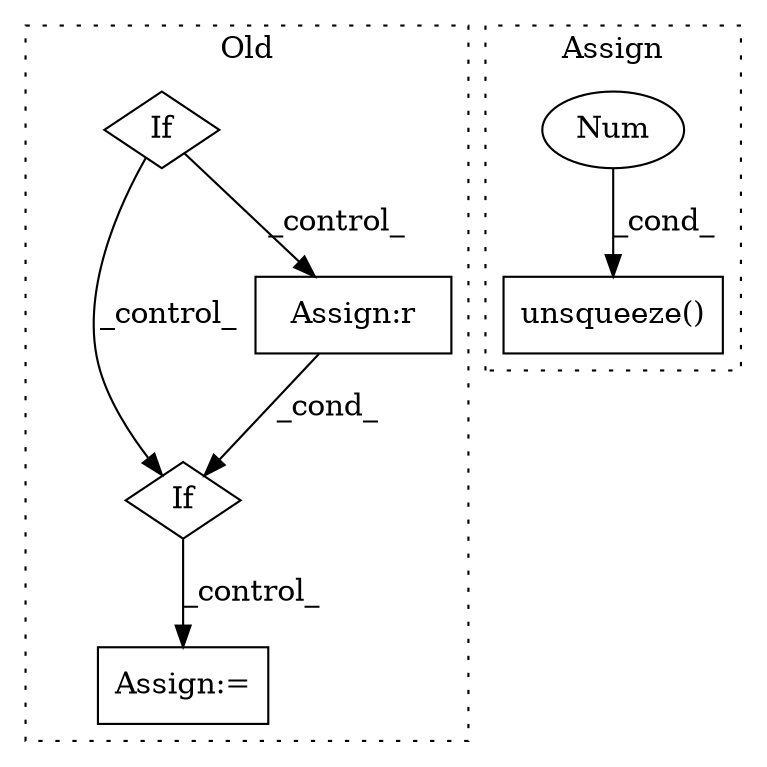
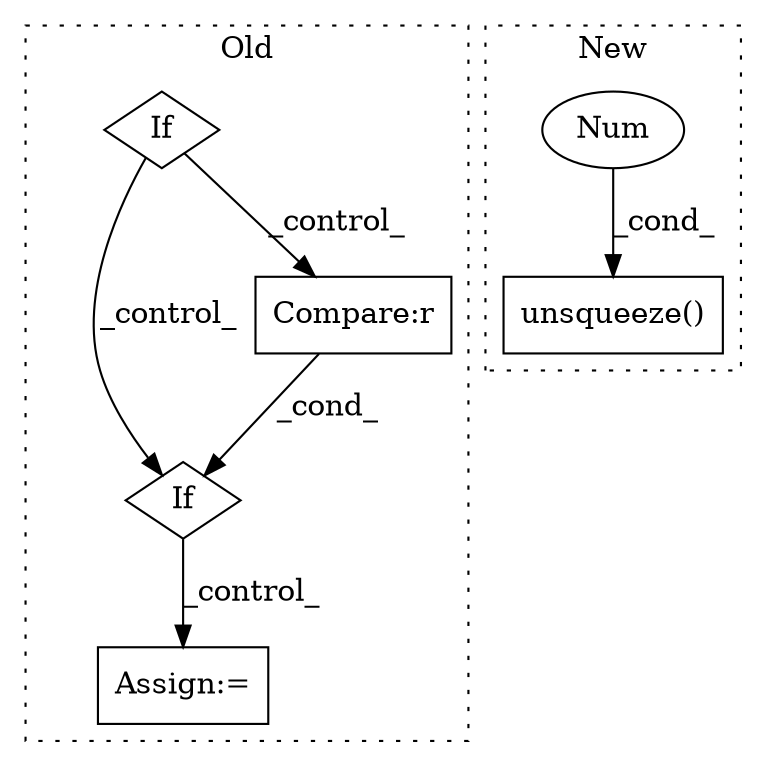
cluster "Assign": label "Assign" -> "New"
node "Assign:r": label "Assign:r" -> "Compare:r"
